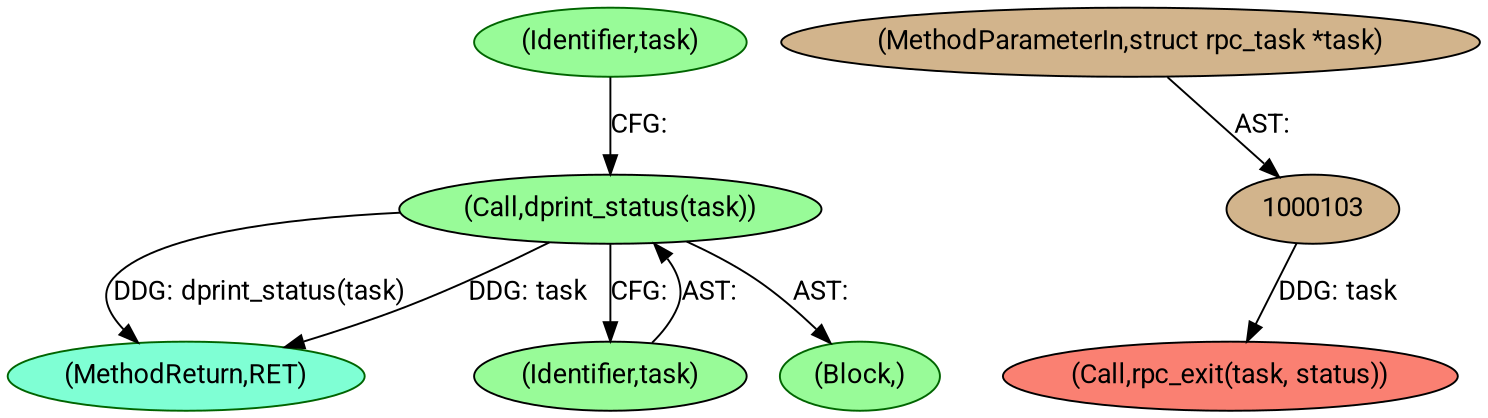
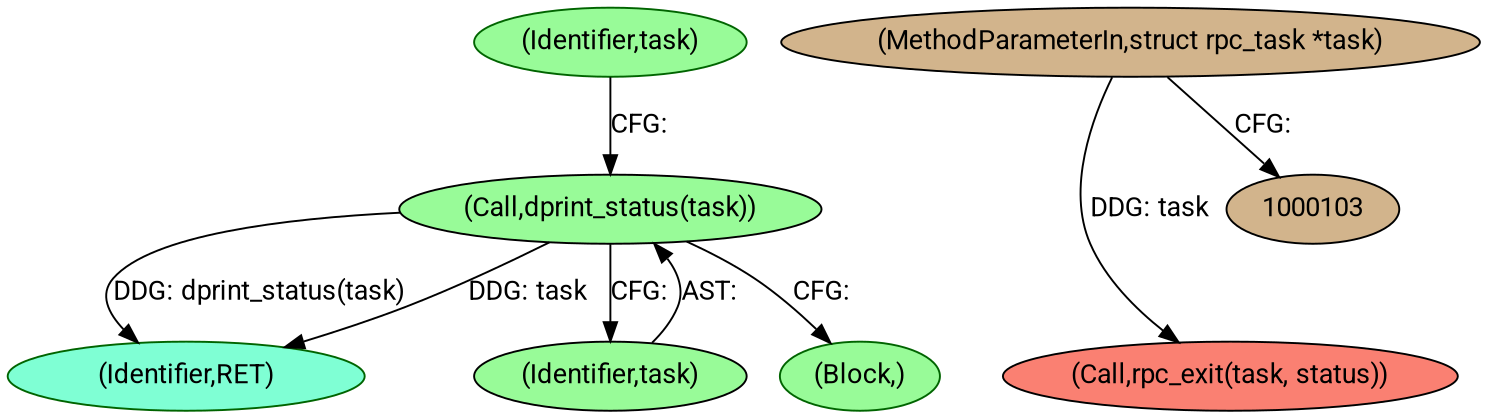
edge "(MethodParameterIn,struct rpc_task *task)" -> "1000103": label "AST: " -> "CFG: "
edge "1000103" -> "(Call,rpc_exit(task, status))": now "(MethodParameterIn,struct rpc_task *task)" -> "(Call,rpc_exit(task, status))"
edge "(Call,dprint_status(task))" -> "(Block,)": label "AST: " -> "CFG: "
node "(MethodReturn,RET)": label "(MethodReturn,RET)" -> "(Identifier,RET)"
